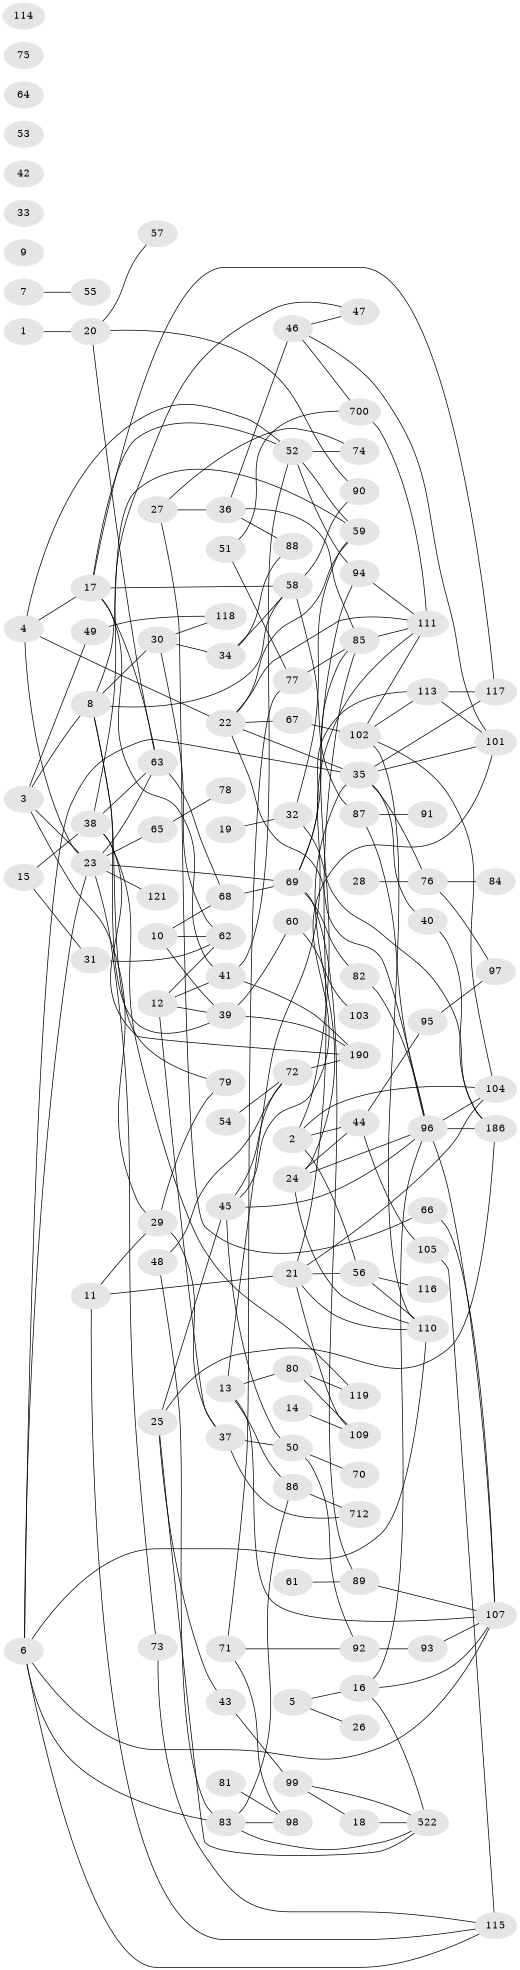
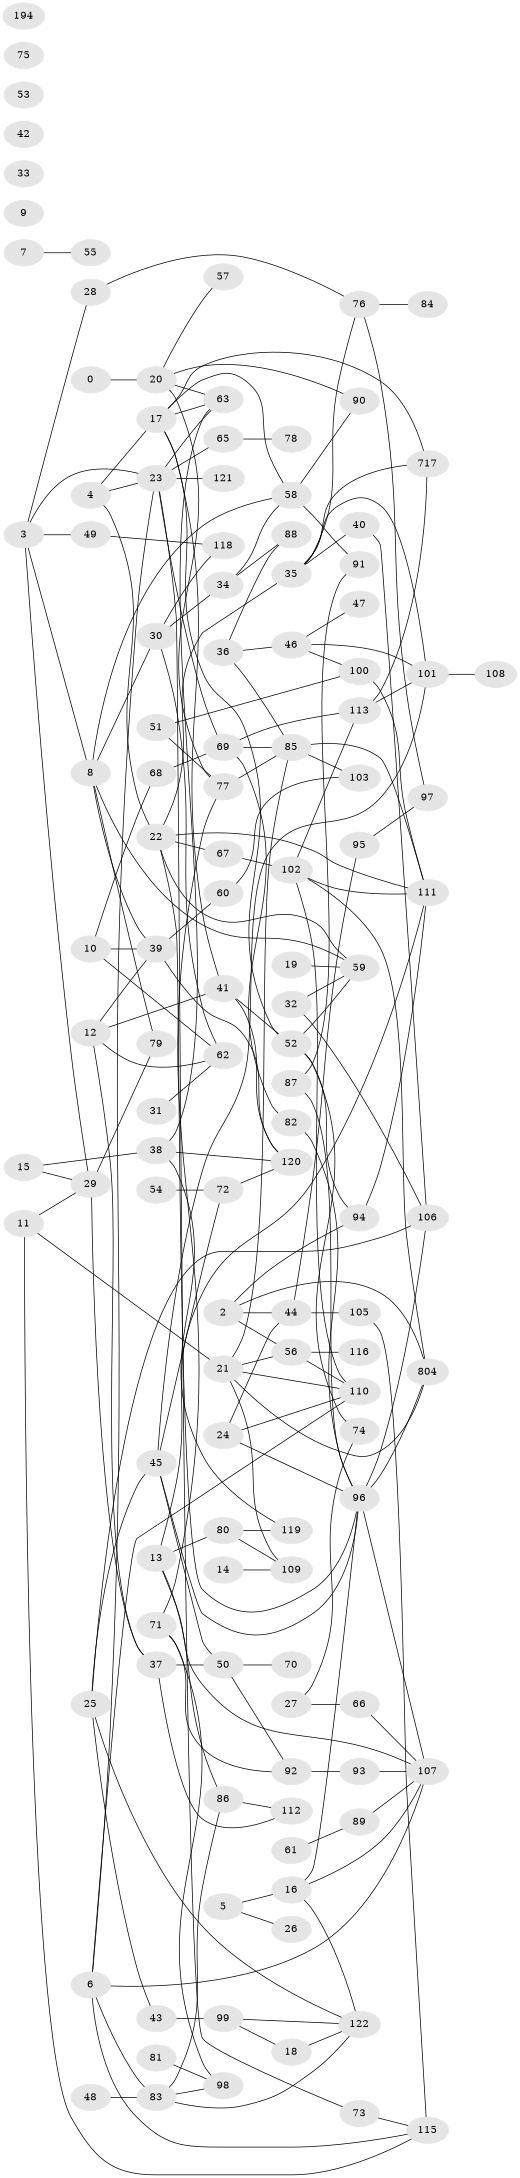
node "114": label "114" -> "194"
node "64": removed
node "1": label "1" -> "0"
node "700": label "700" -> "100"
edge "28" -- "3": added
edge "52" -- "4": removed
edge "47" -- "38": removed
edge "27" -- "36": removed
edge "20" -- "77": added
edge "58" -- "87": now "58" -- "91"
node "108": added
node "117": label "117" -> "717"
edge "85" -- "103": added
edge "32" -- "19": now "59" -- "19"
edge "63" -- "68": removed
edge "15" -- "31": now "15" -- "29"
edge "35" -- "24": removed
node "190": label "190" -> "120"
edge "35" -- "6": removed
node "104": label "104" -> "804"
node "186": label "186" -> "106"
edge "72" -- "48": removed
edge "69" -- "89": removed
node "712": label "712" -> "112"
node "522": label "522" -> "122"
